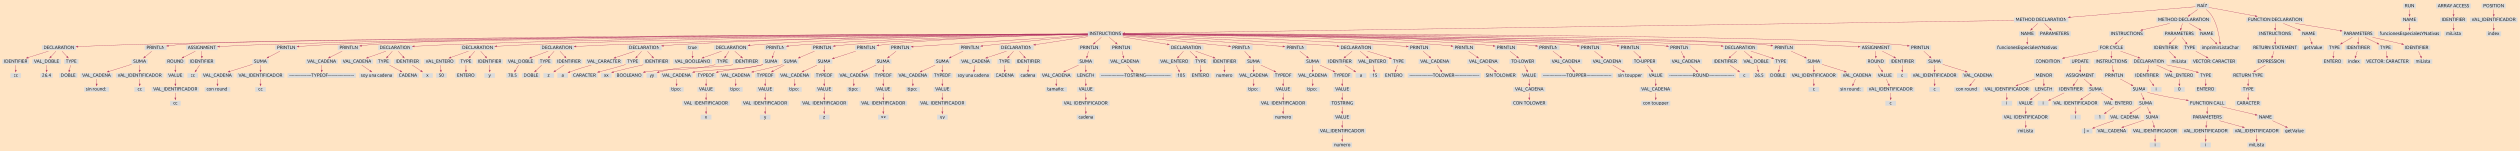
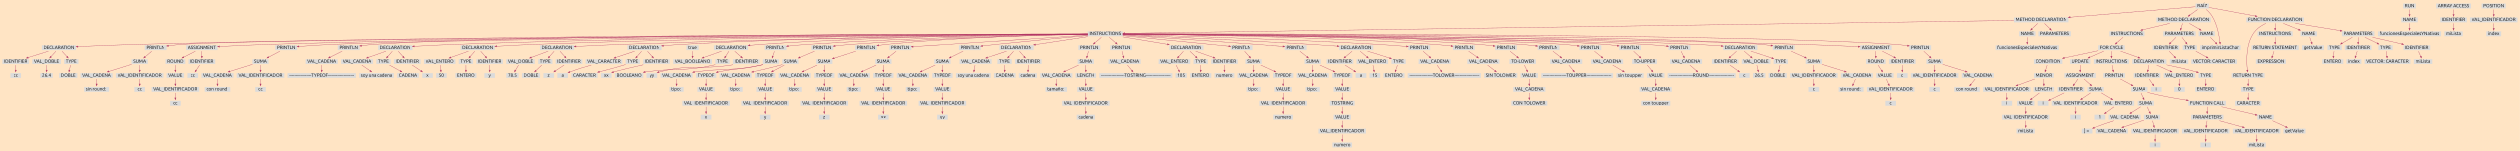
edge "FOR CYCLE" -> "UPDATE": added
edge "CONDITION" -> "MENOR": added
edge "EXPRESSION" -> "RETURN TYPE": now "FUNCTION DECLARATION" -> "RETURN TYPE"
